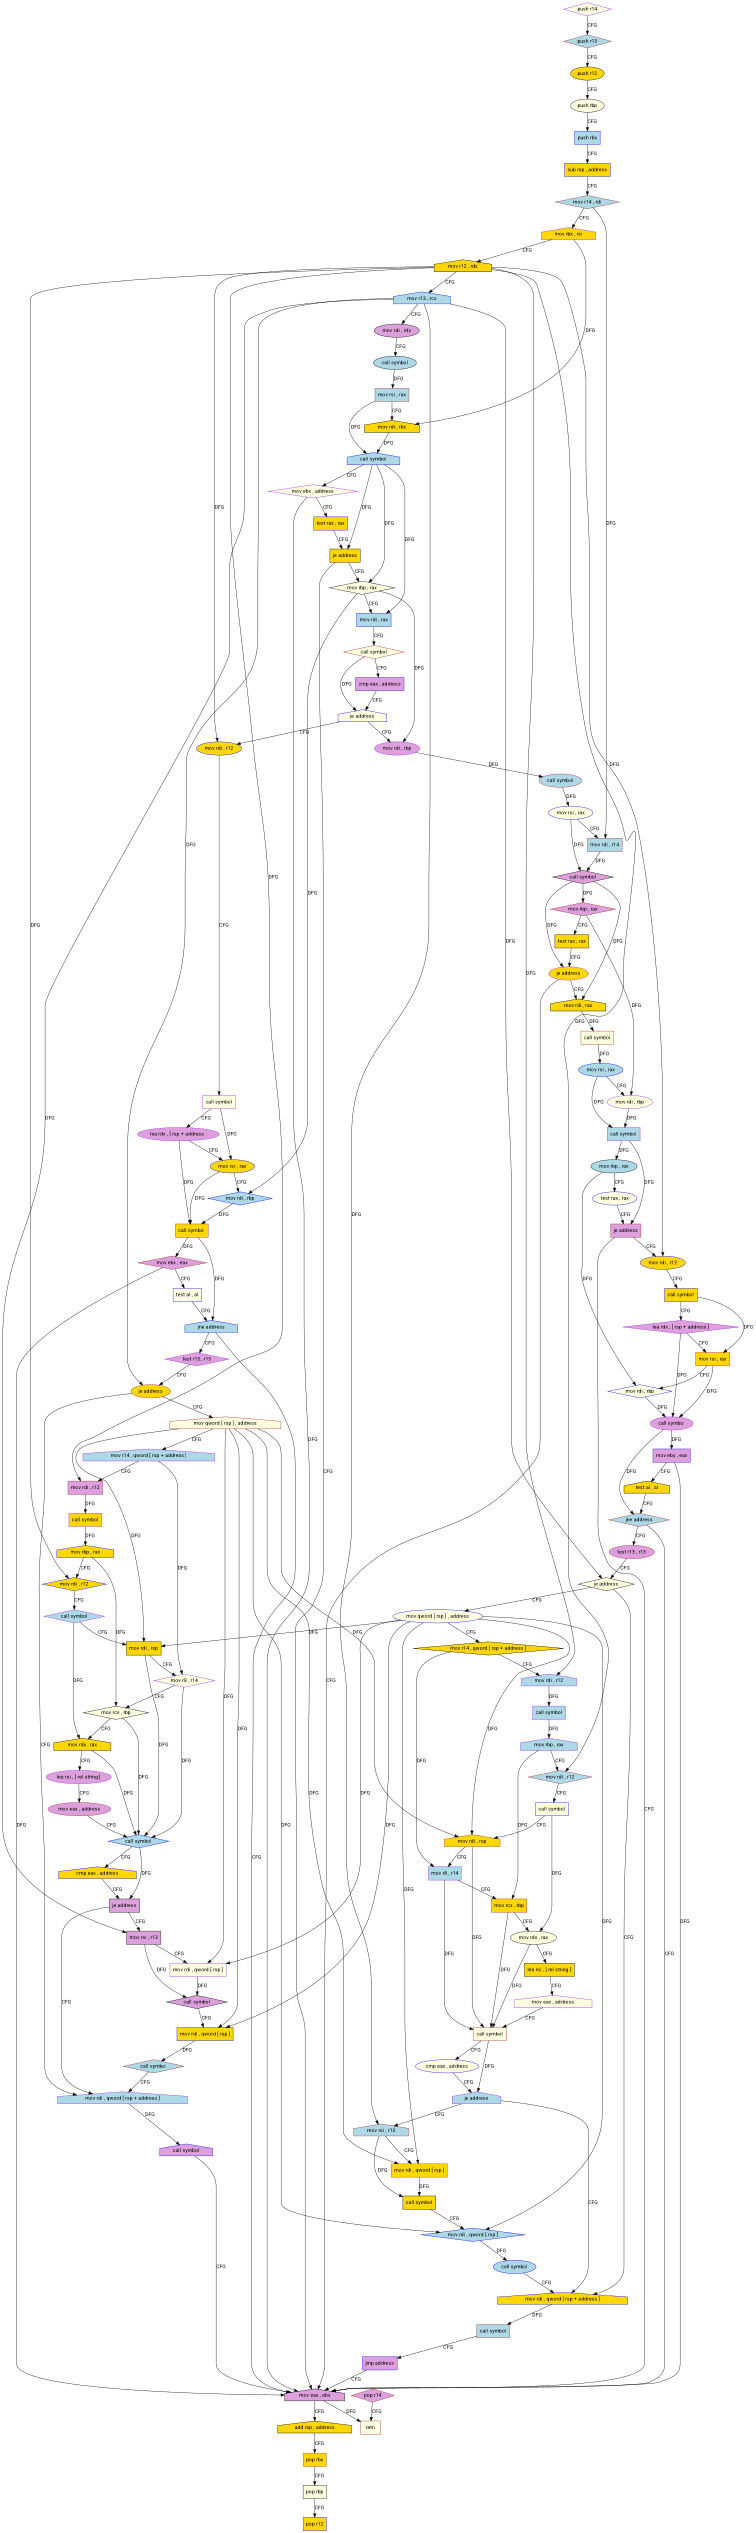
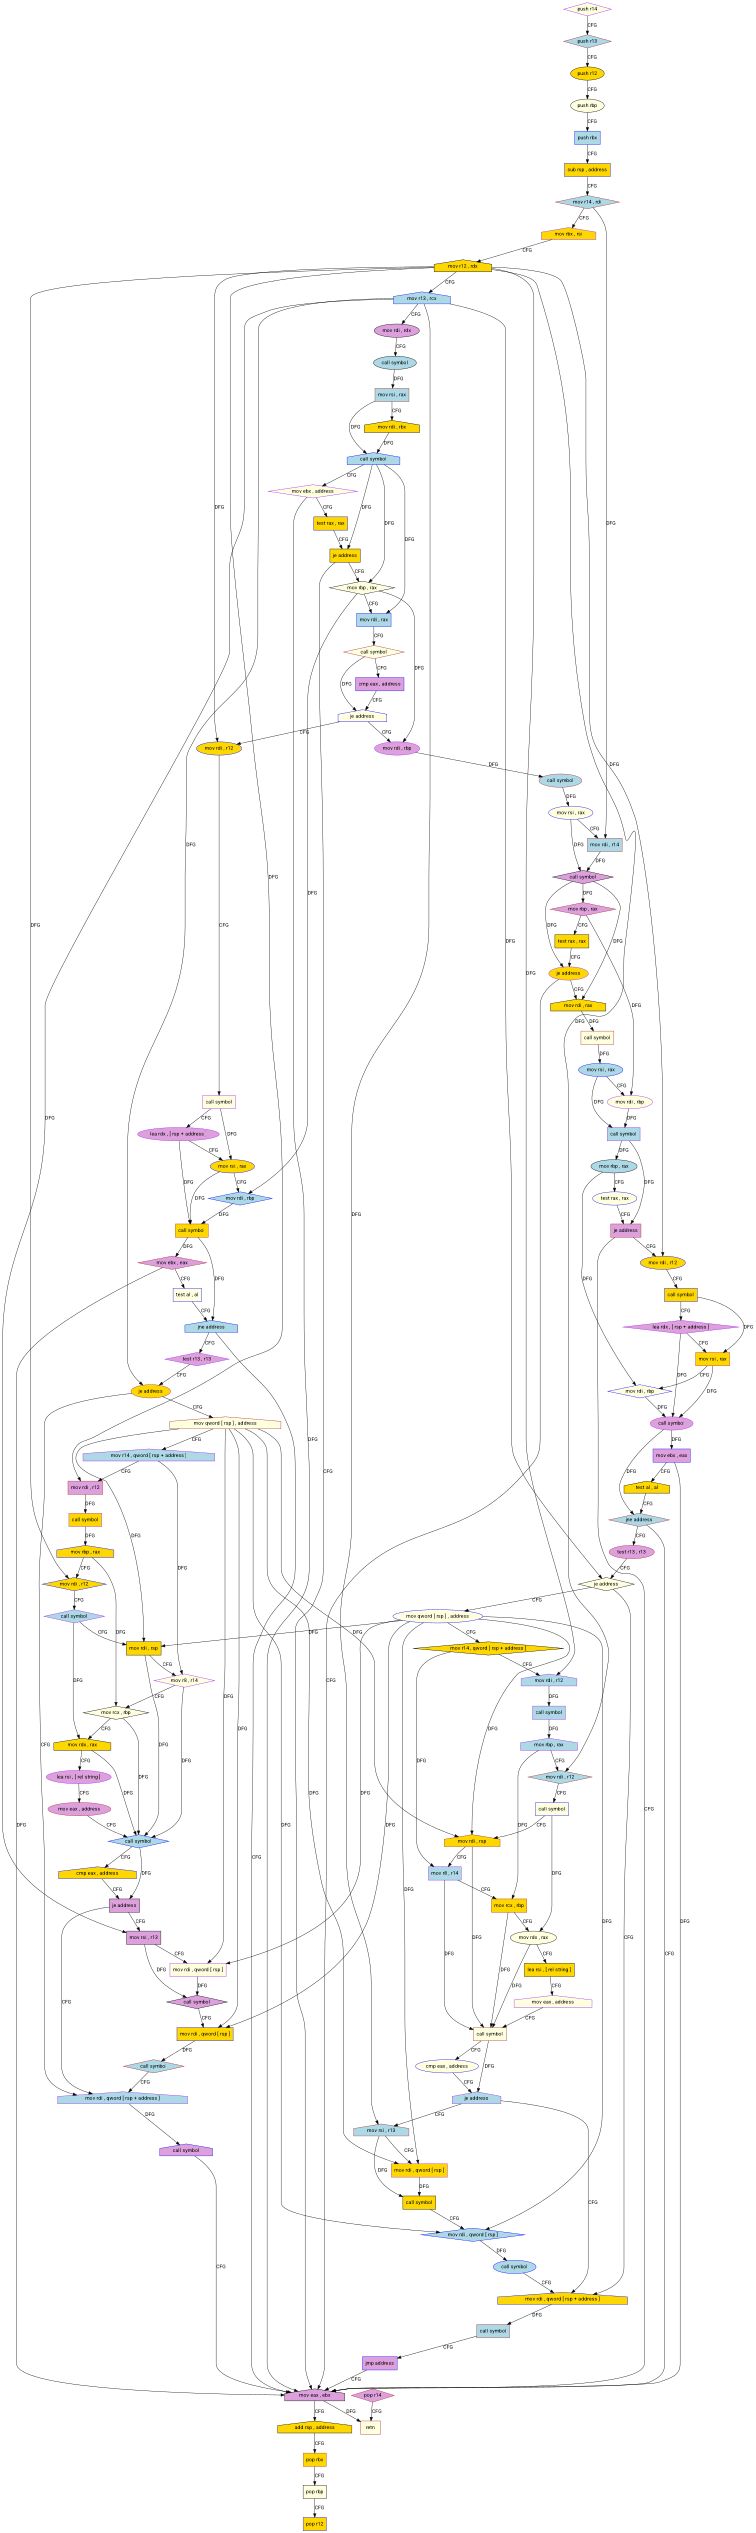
edge "mov rbx , rsi" -> "mov rdi , rbx": removed, label "DFG"
